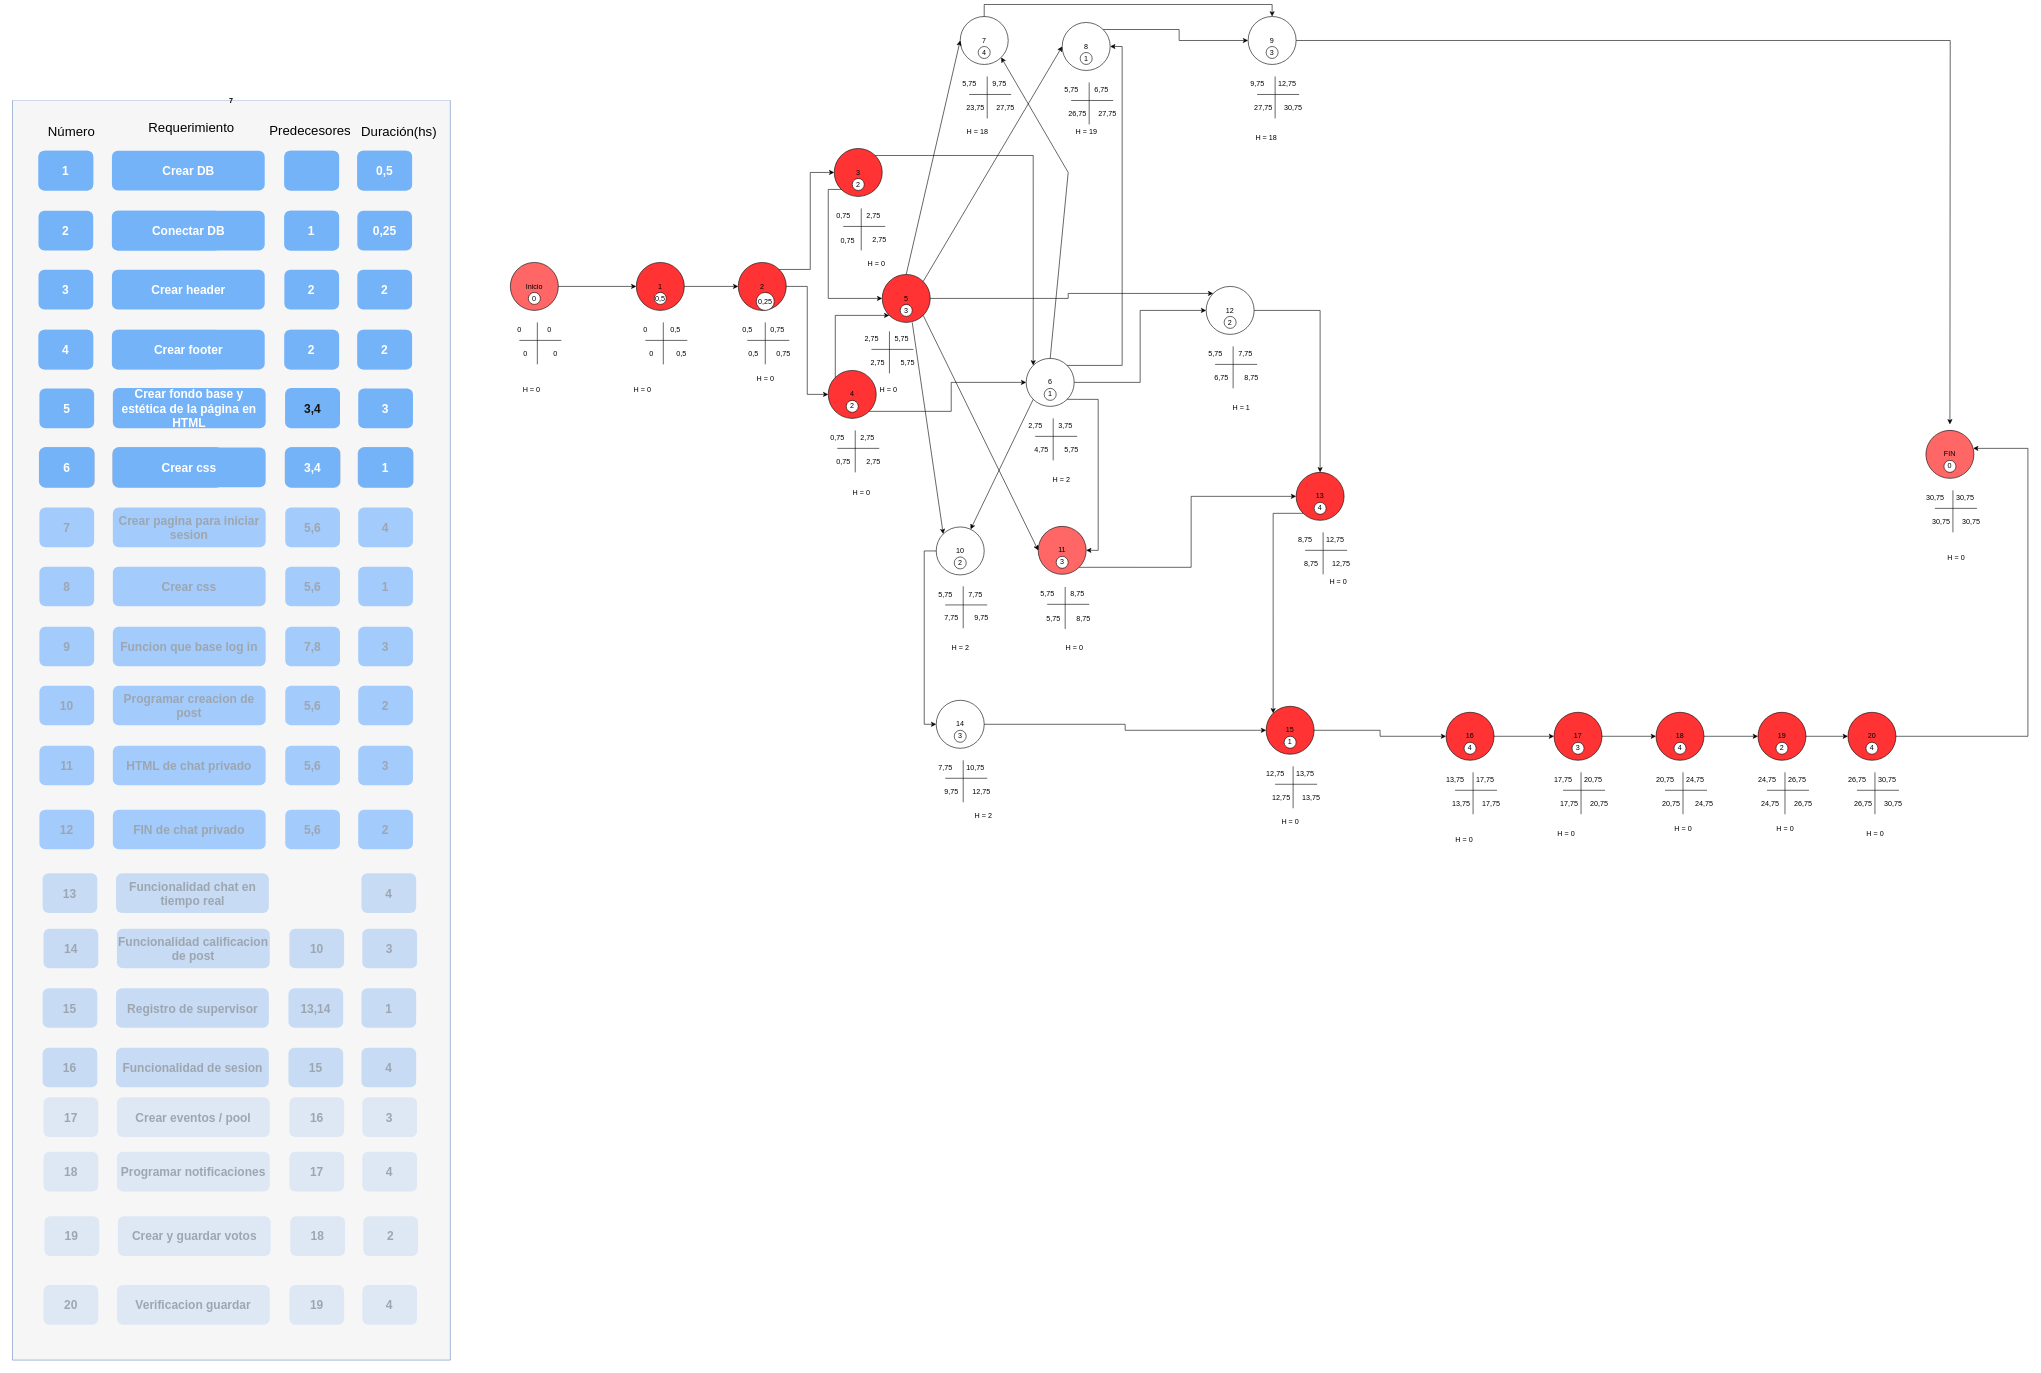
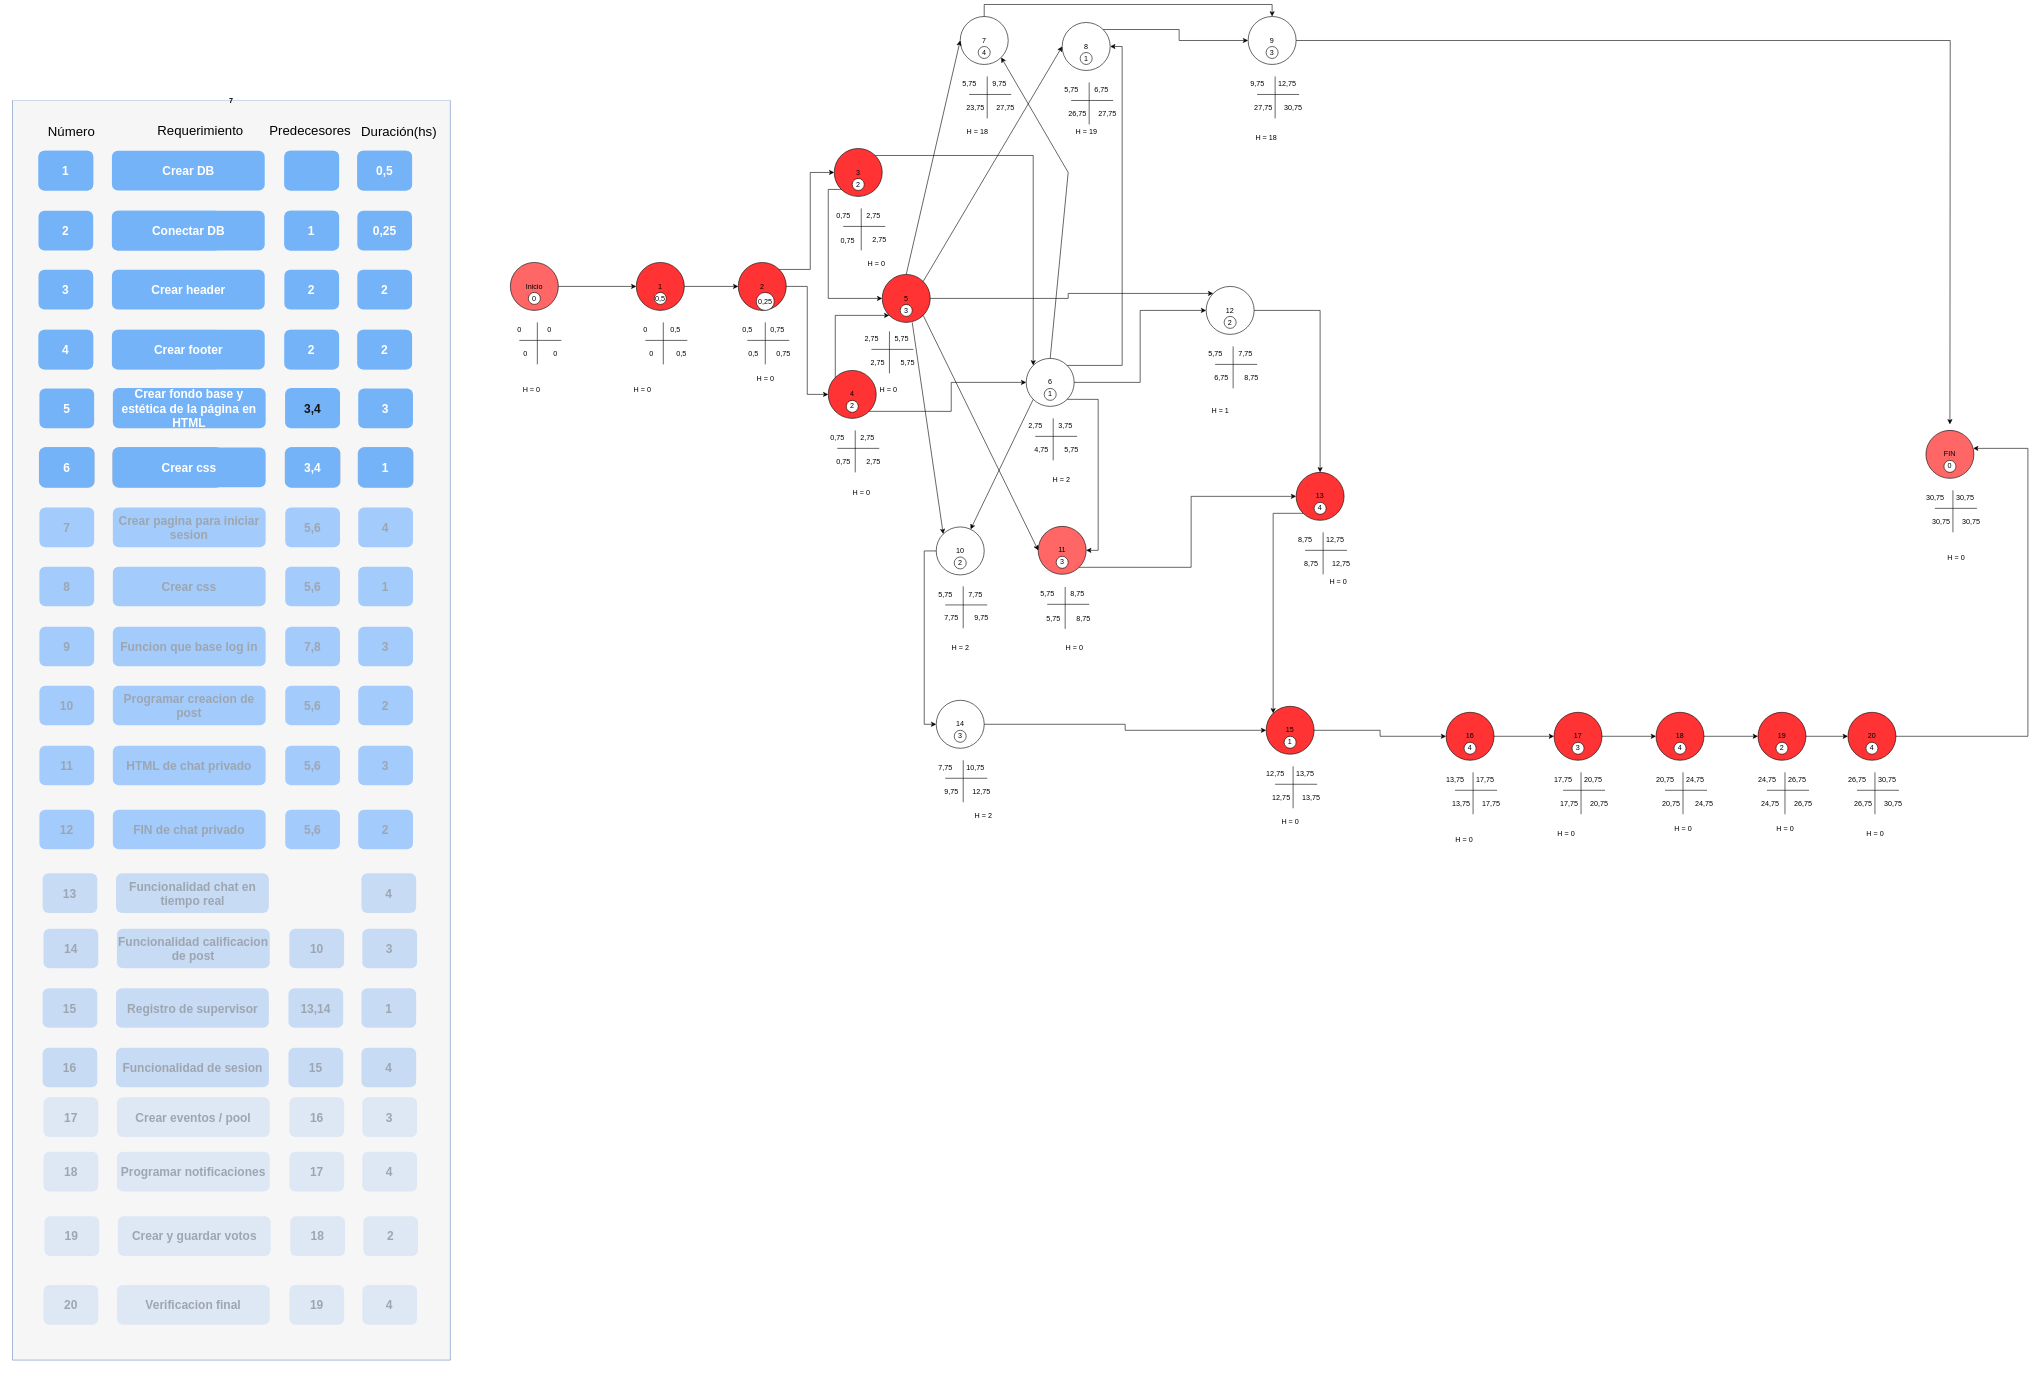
node "Requerimiento": moved (191, 128) -> (200, 131)
node "H = 1": moved (1242, 408) -> (1221, 411)
node "Verificacion guardar": label "Verificacion guardar" -> "Verificacion final"
